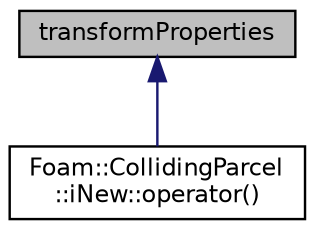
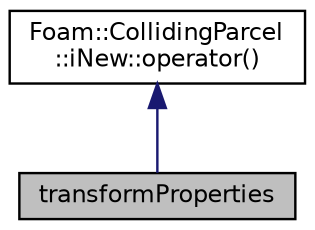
edge "Foam::CollidingParcel ::iNew::operator()" -> "transformProperties": reversed
